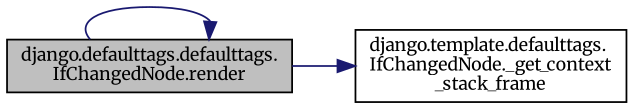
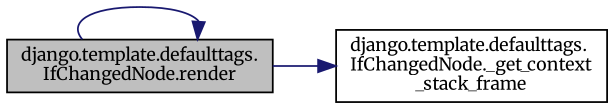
node "django.defaulttags.defaulttags. IfChangedNode.render": label "django.defaulttags.defaulttags. IfChangedNode.render" -> "django.template.defaulttags. IfChangedNode.render"
